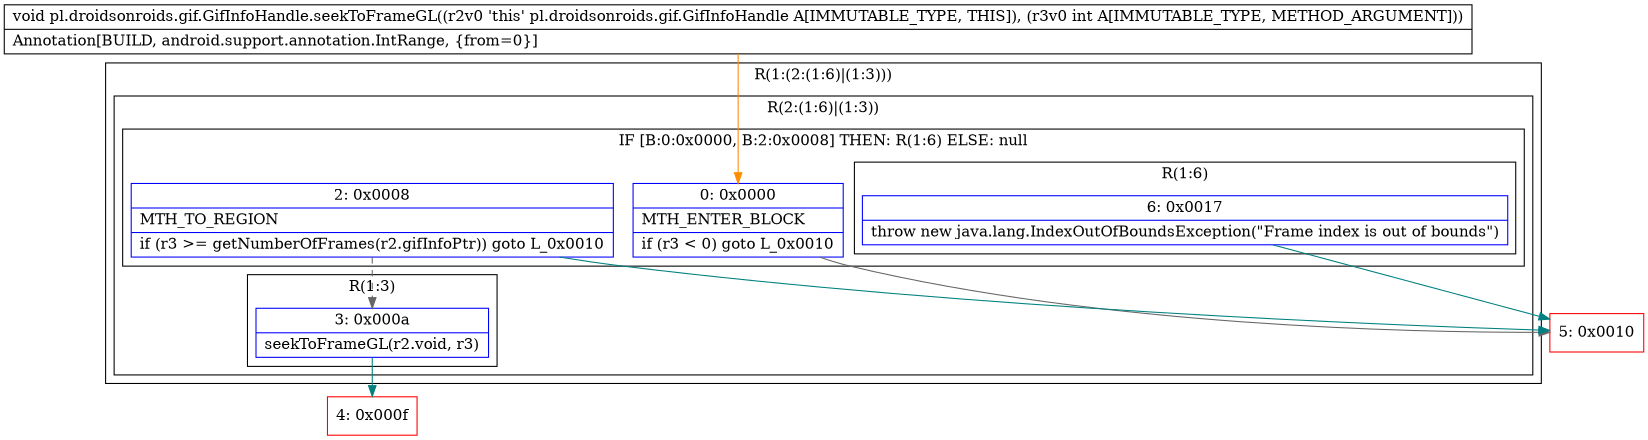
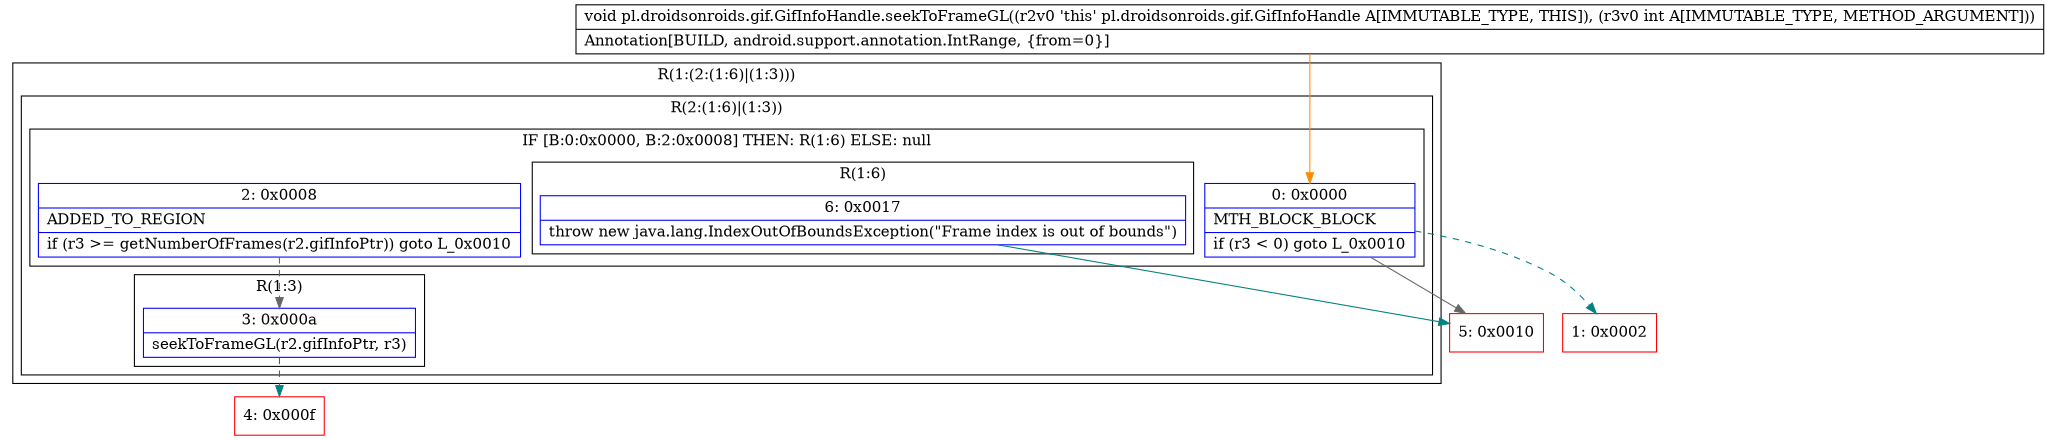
node "2: 0x0008": text "MTH_TO_REGION" -> "ADDED_TO_REGION"
node "0: 0x0000": text "MTH_ENTER_BLOCK" -> "MTH_BLOCK_BLOCK"
edge "2: 0x0008" -> "5: 0x0010": removed
node "1: 0x0002": added
node "3: 0x000a": text "seekToFrameGL(r2.void, r3)" -> "seekToFrameGL(r2.gifInfoPtr, r3)"
edge "3: 0x000a" -> "4: 0x000f": style solid -> dashed
